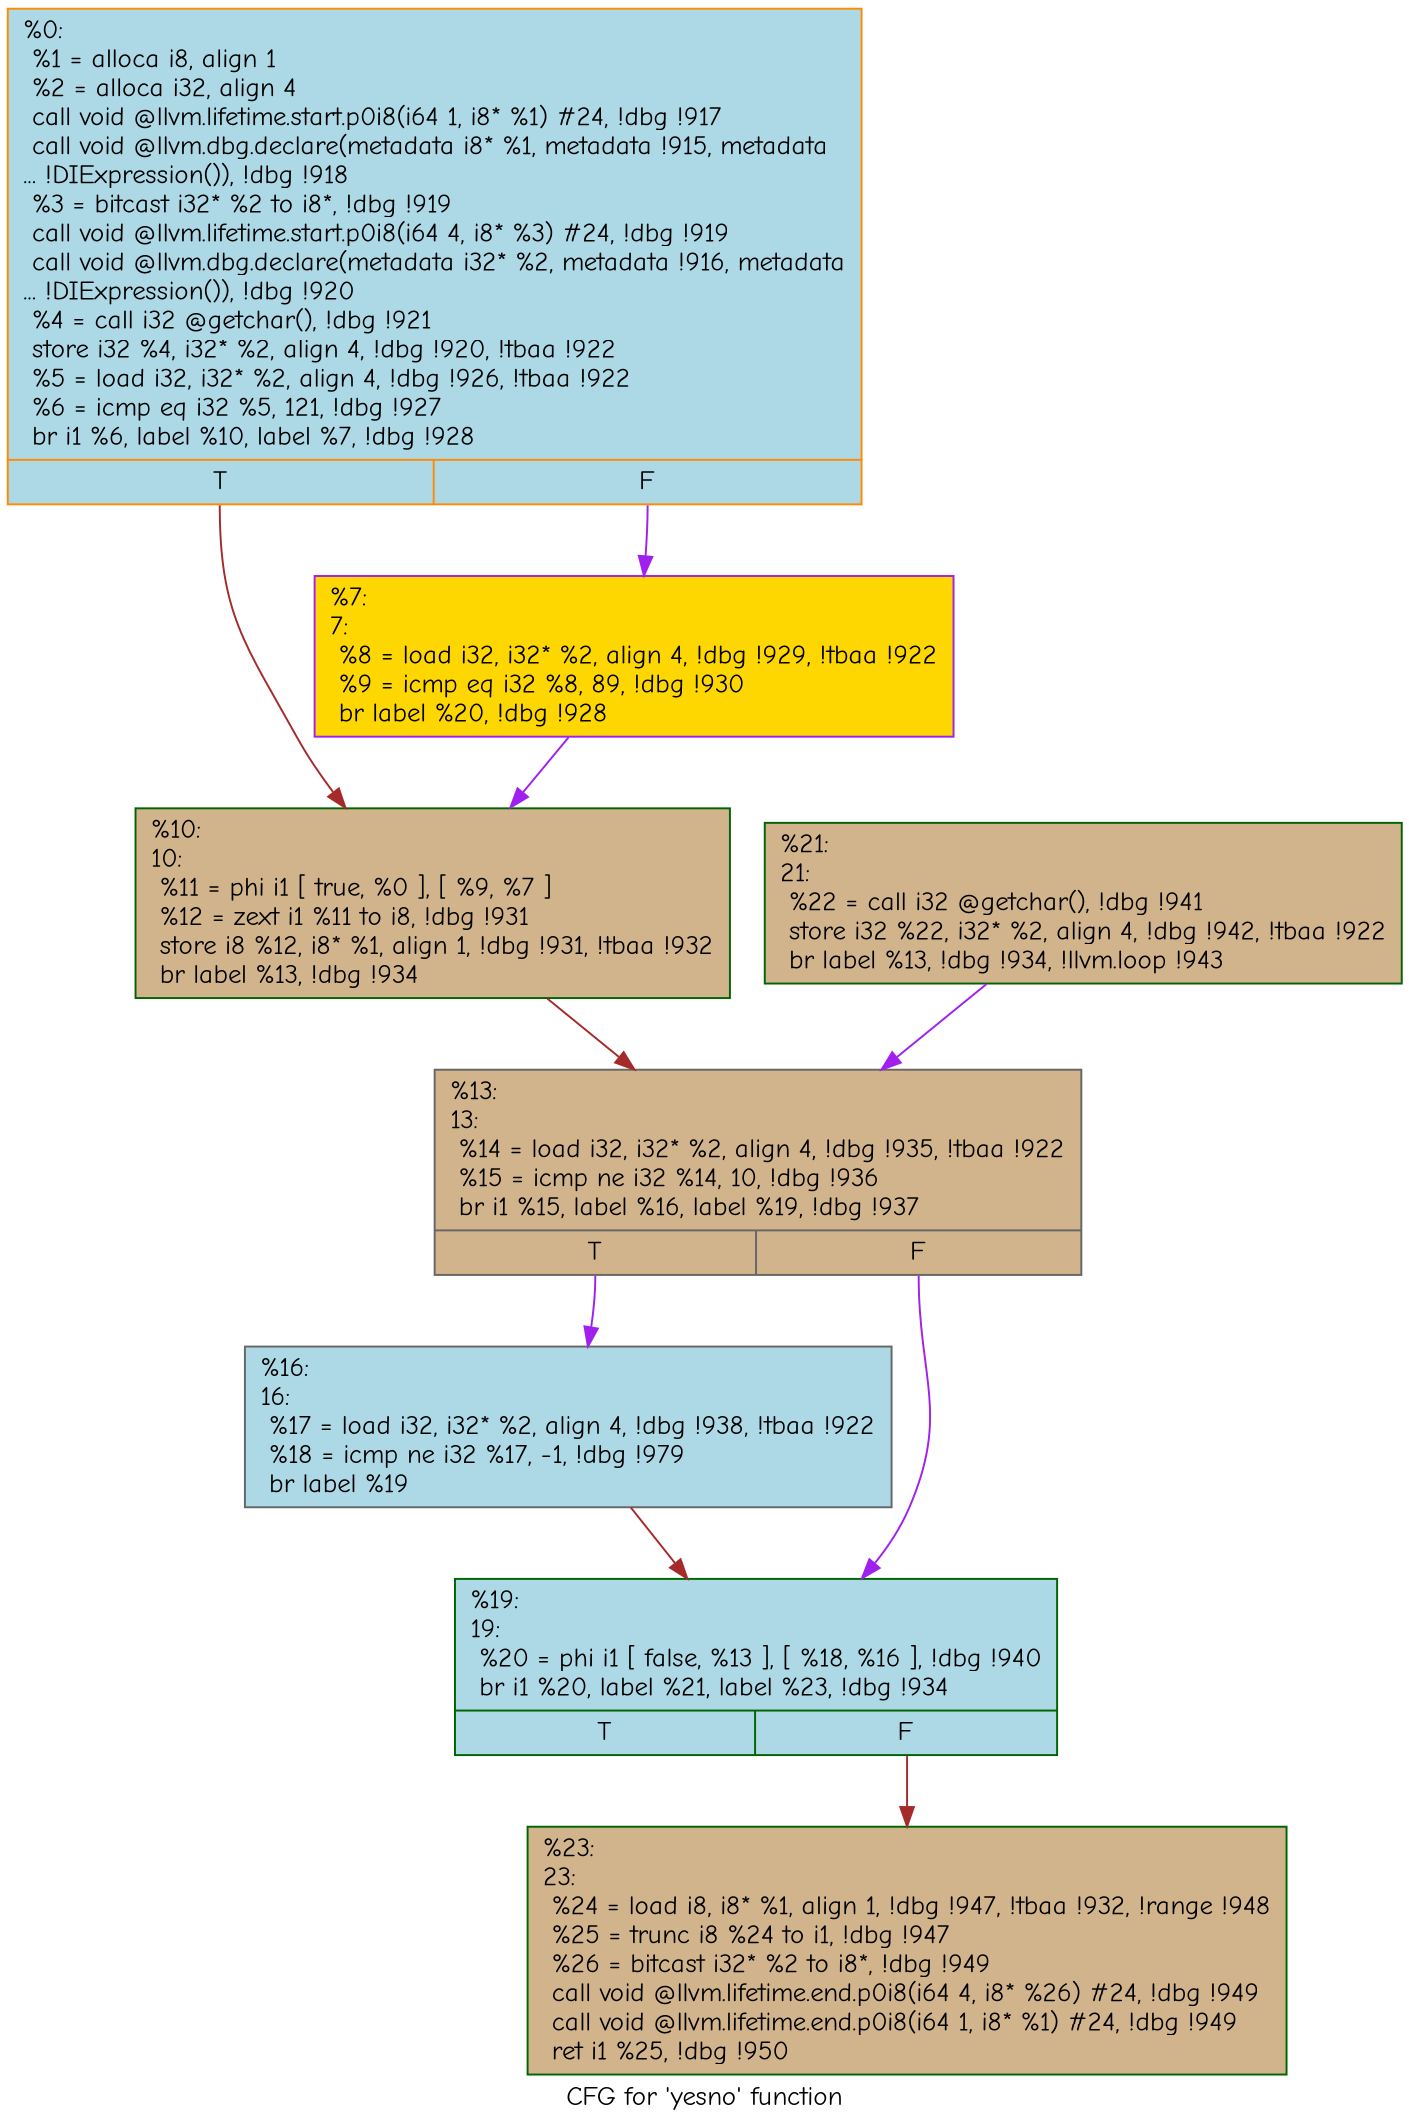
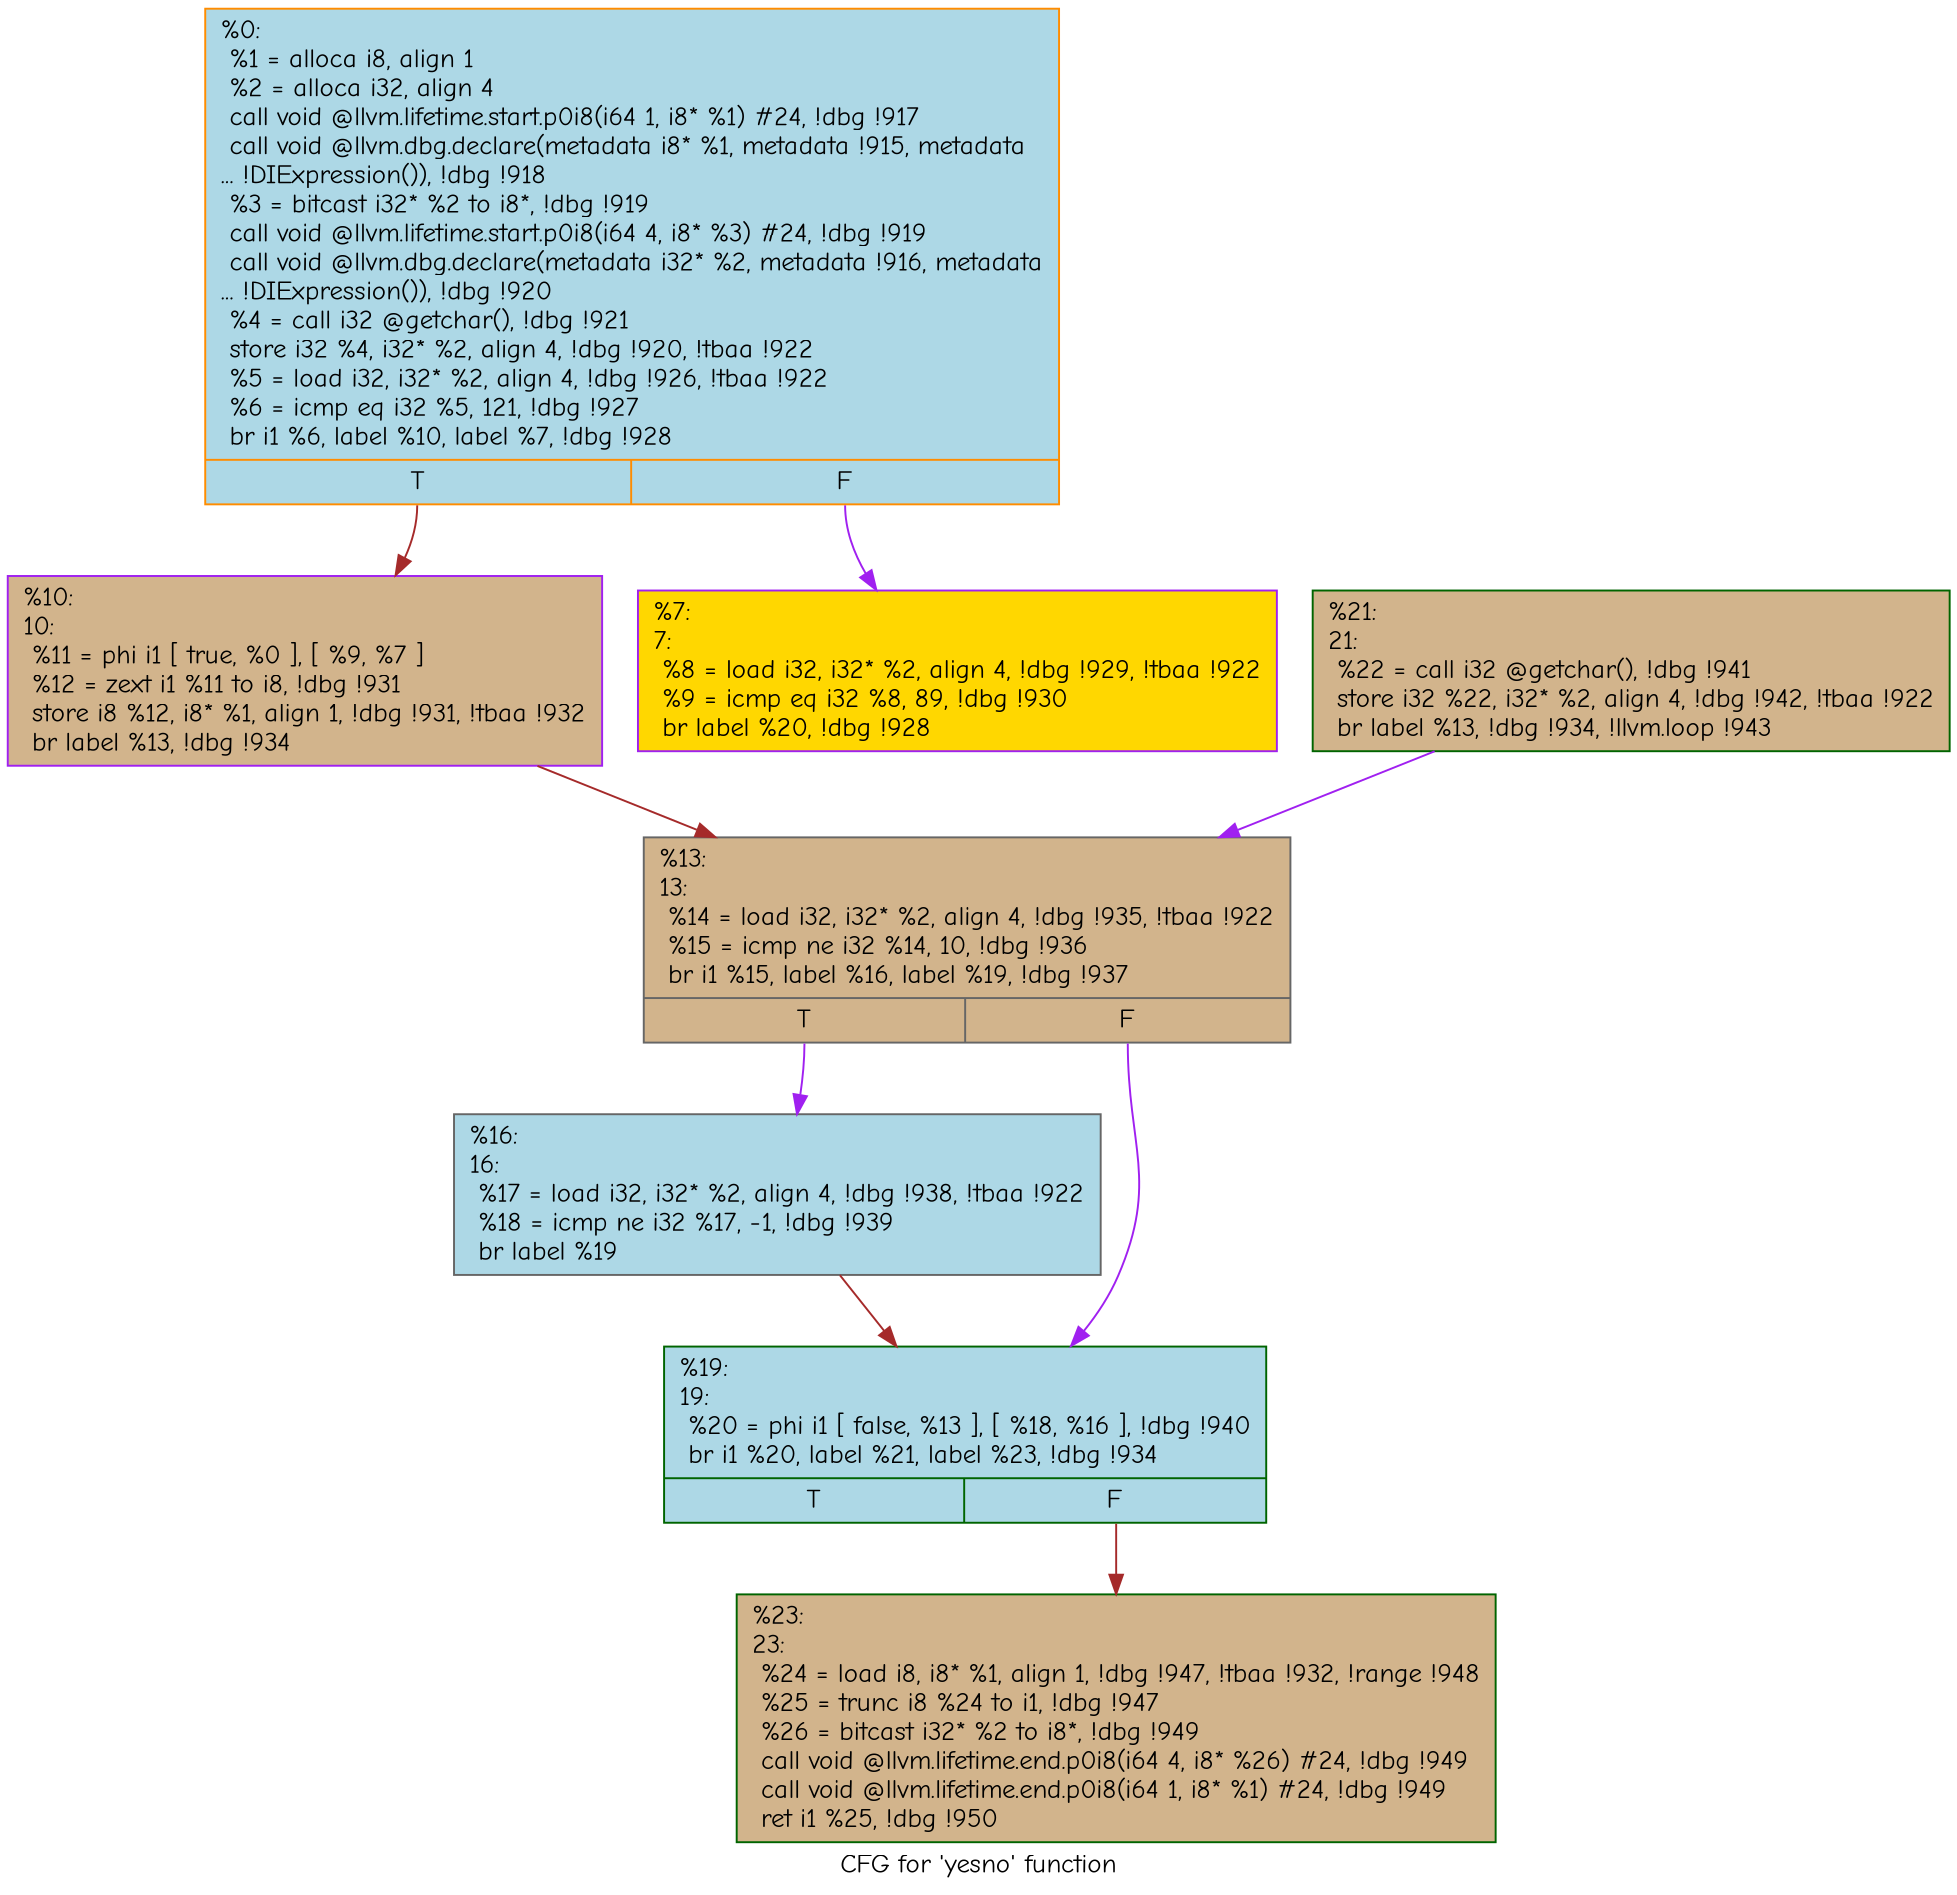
edge "%7:" -> "%10:": removed
node "%10:": color darkgreen -> purple
node "%16:": text "%18 = icmp ne i32 %17, -1, !dbg !979" -> "%18 = icmp ne i32 %17, -1, !dbg !939"
